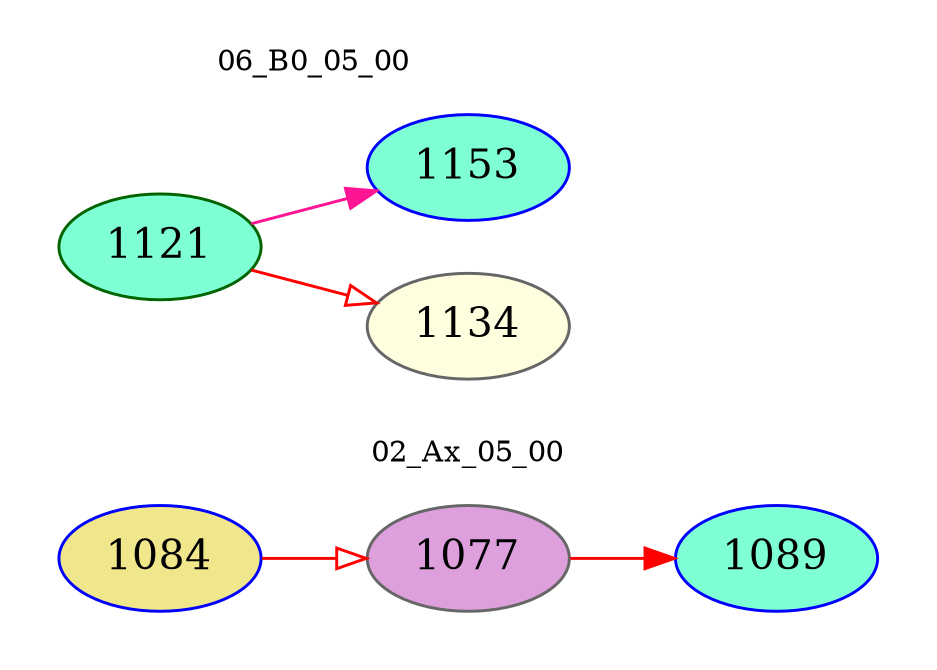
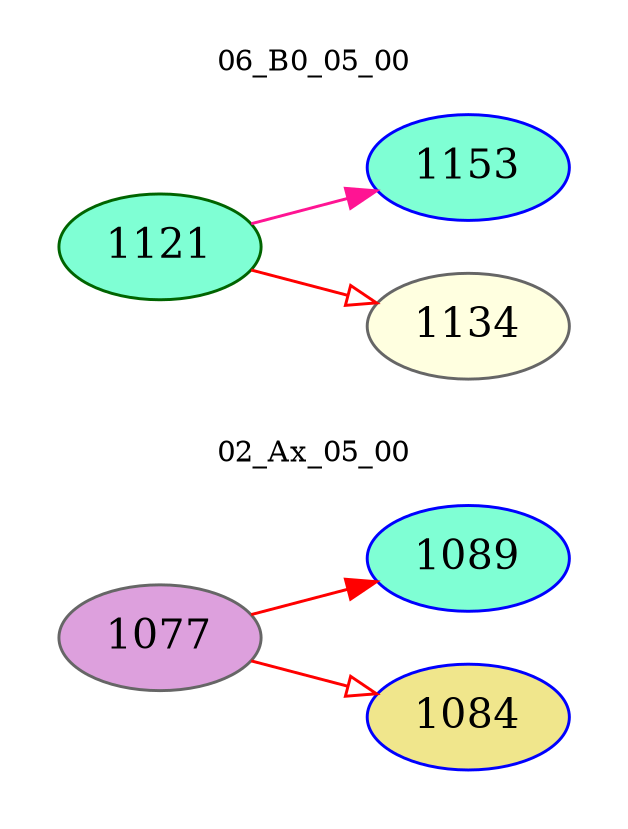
edge "1084" -> "1077": reversed
